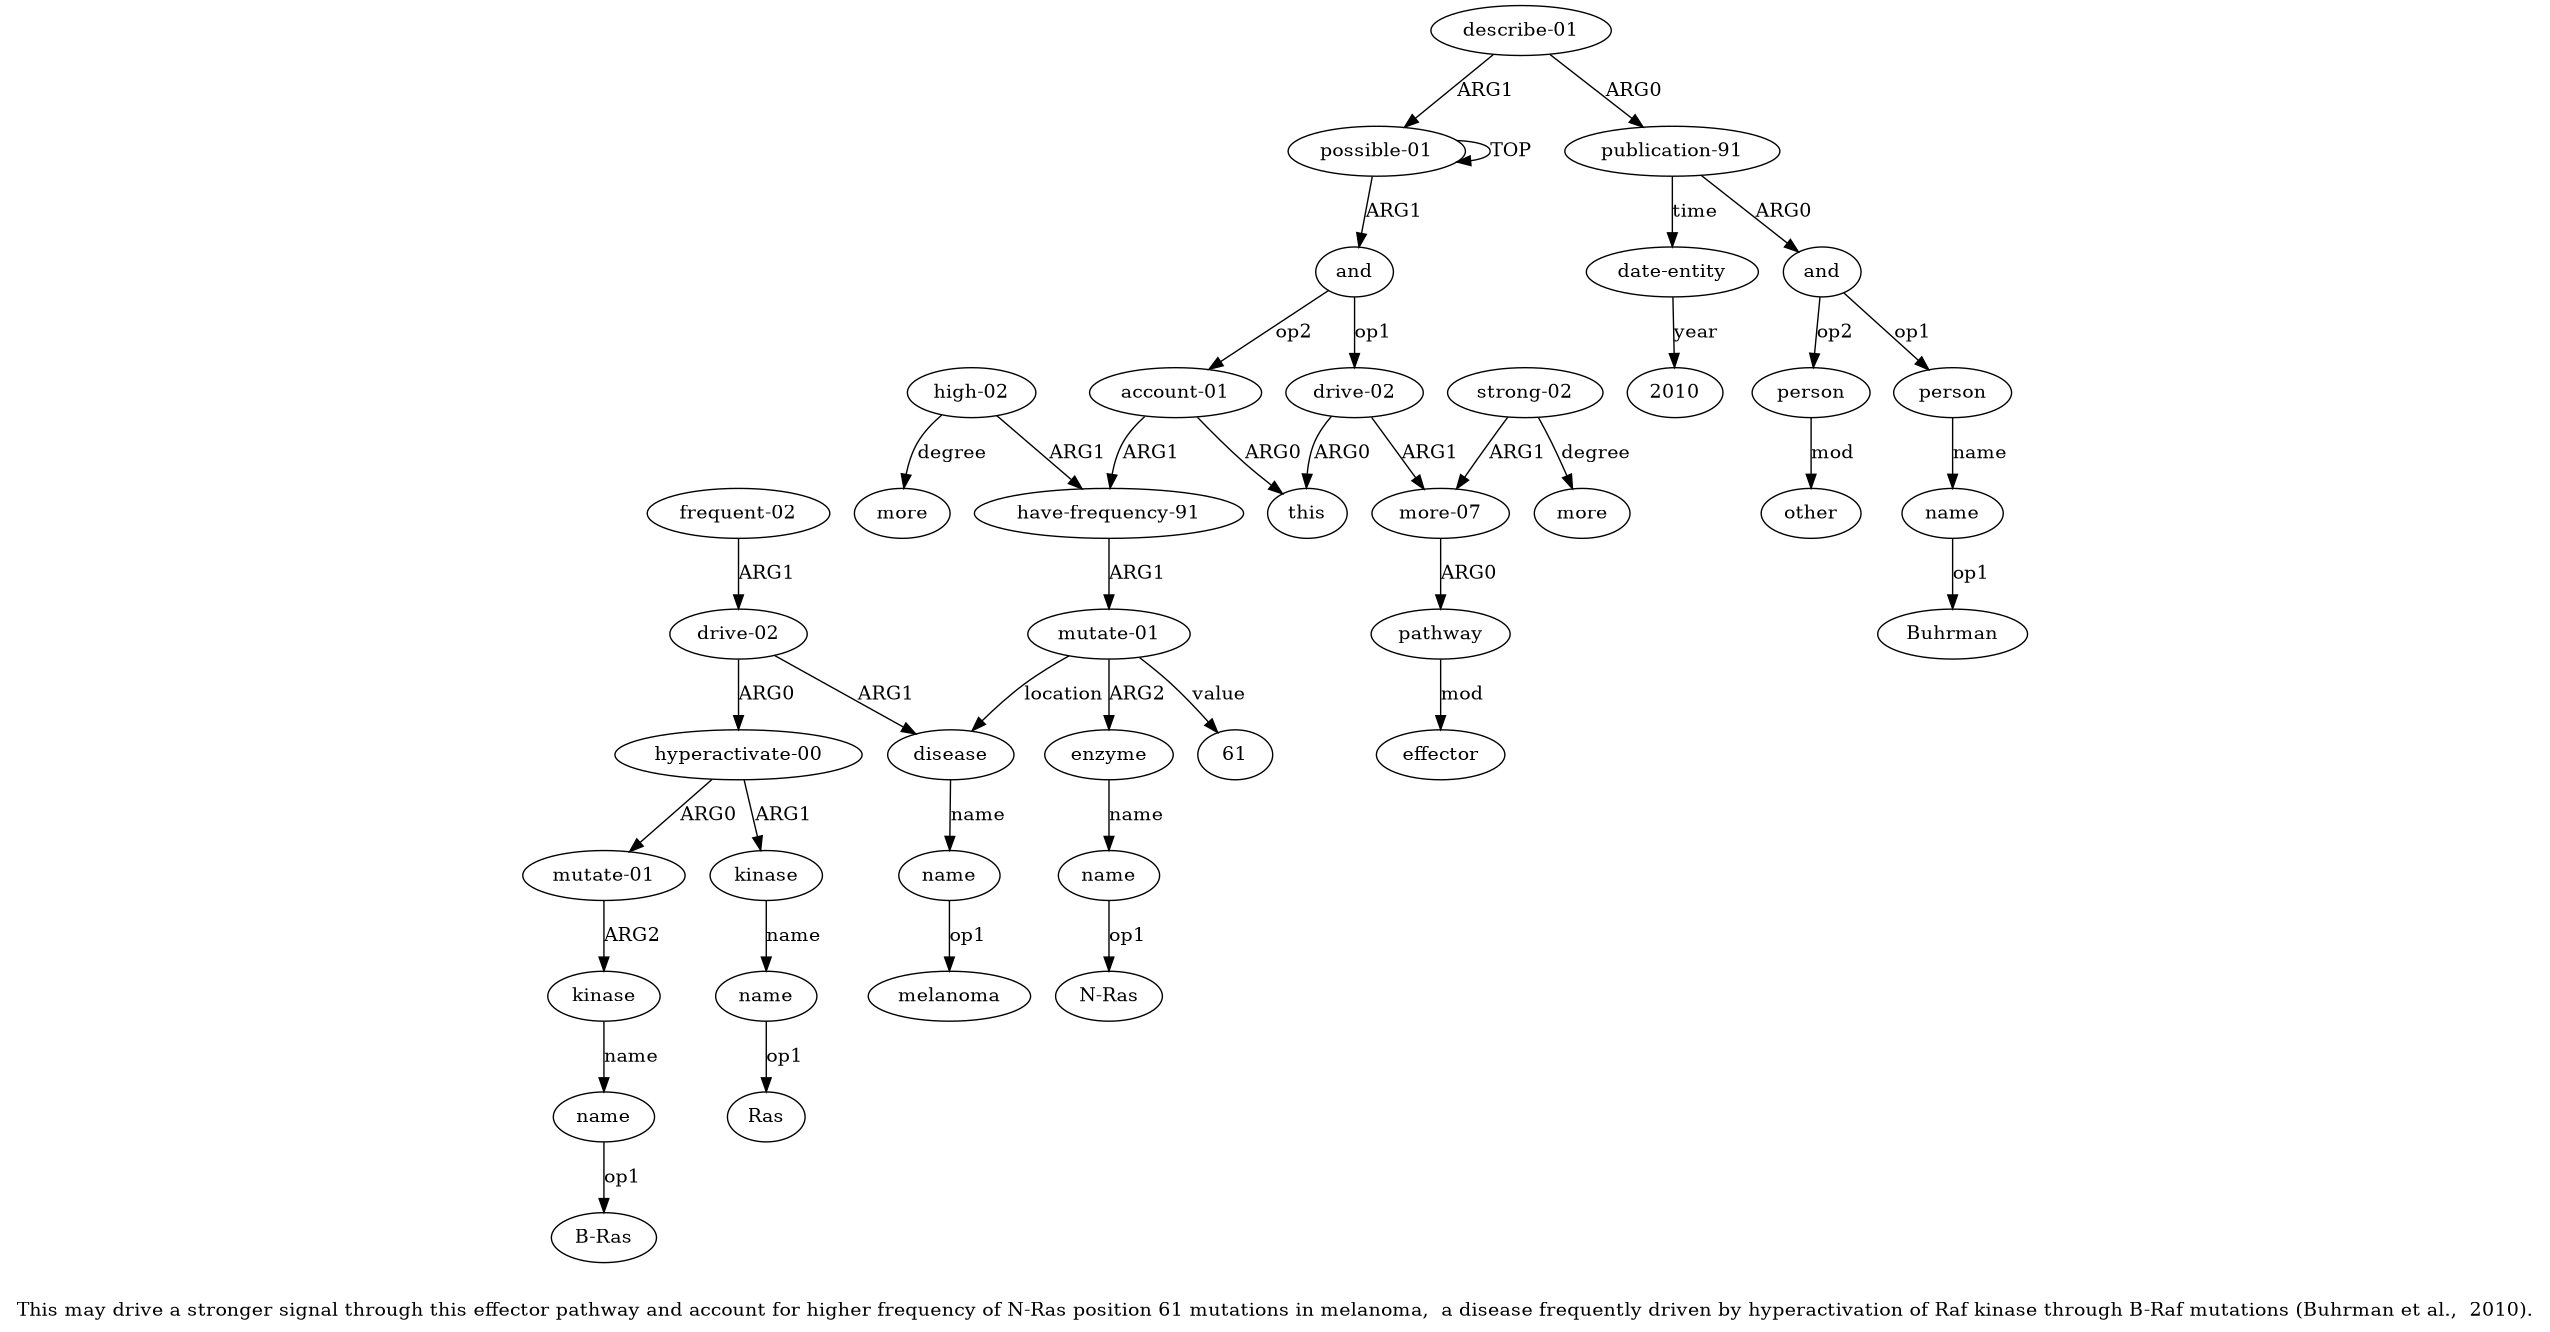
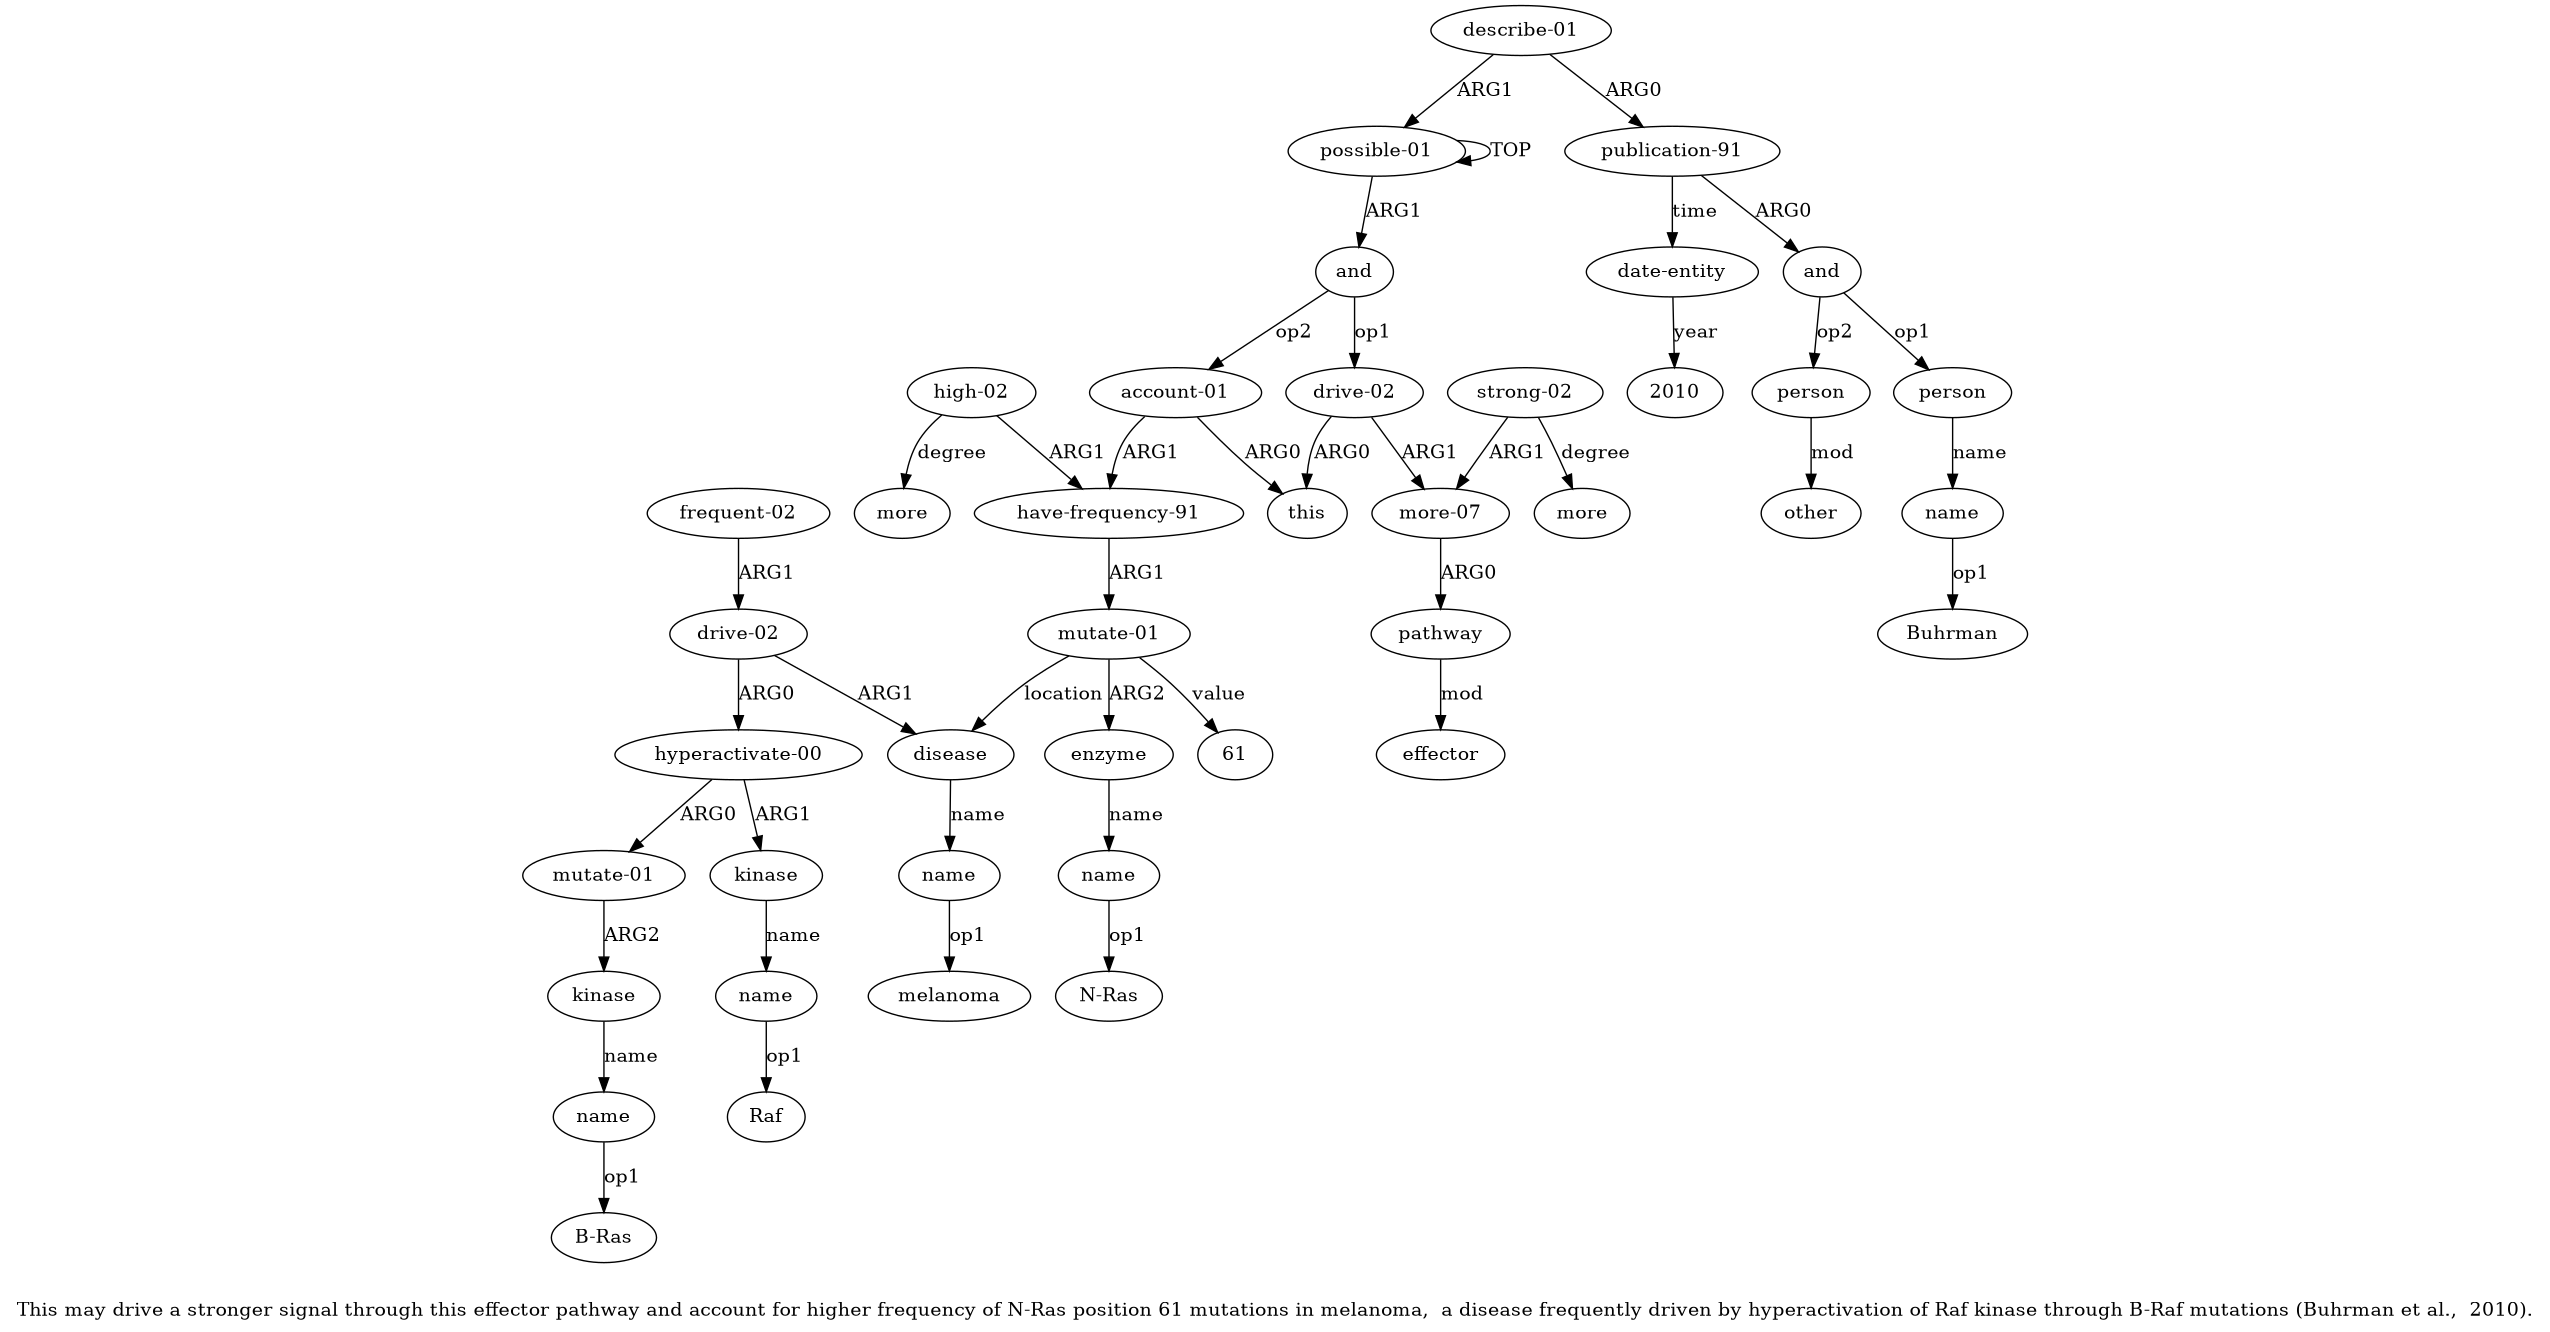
node "Ras": label "Ras" -> "Raf"
